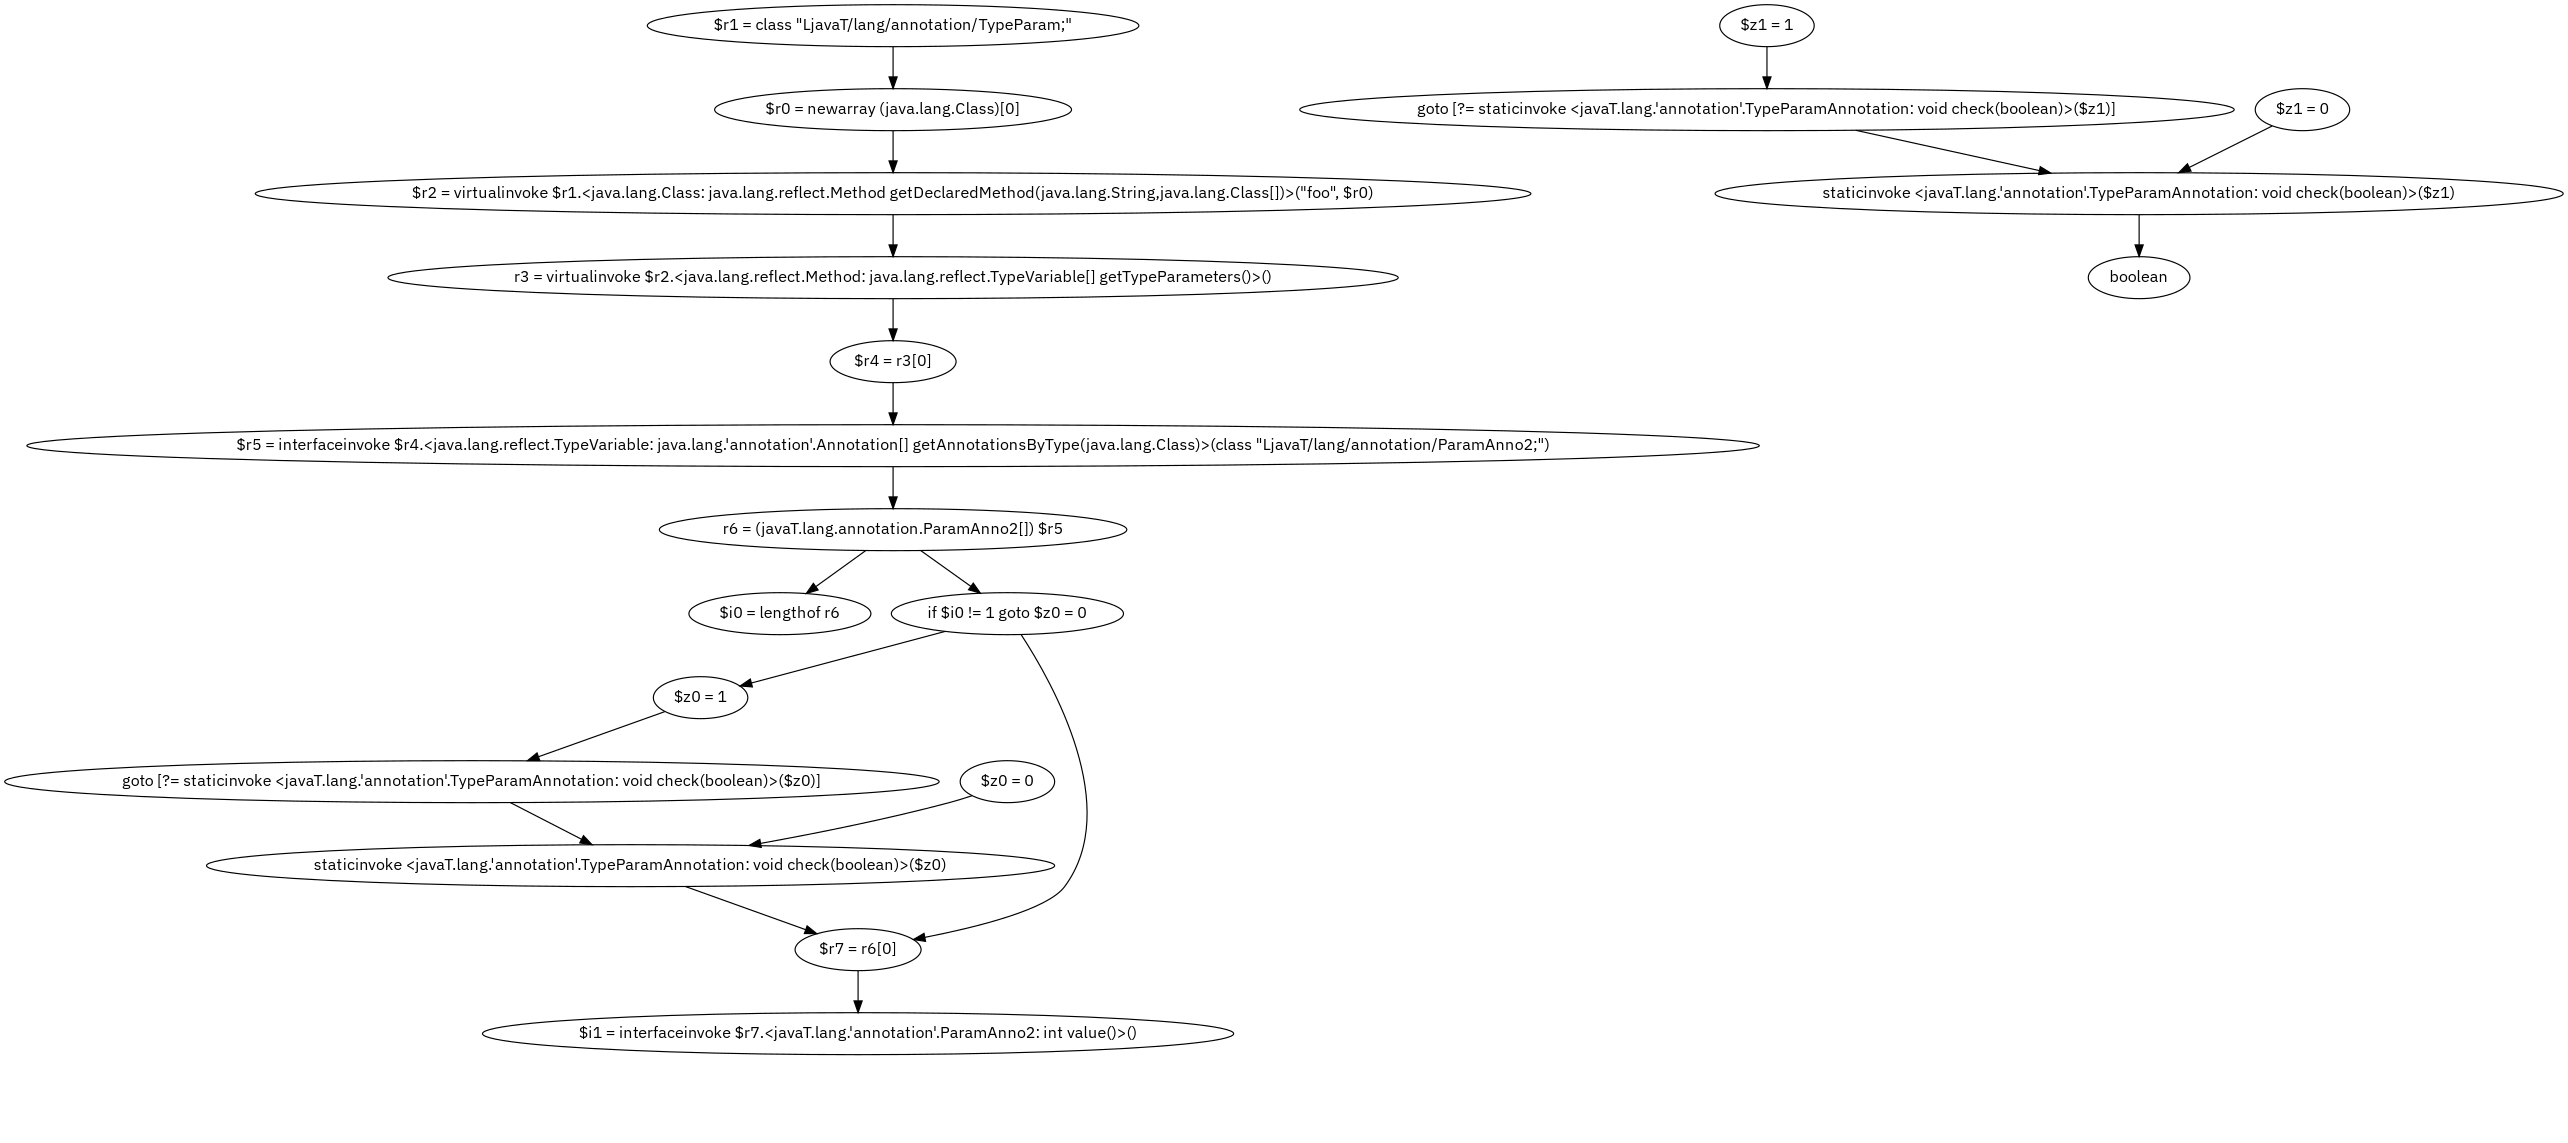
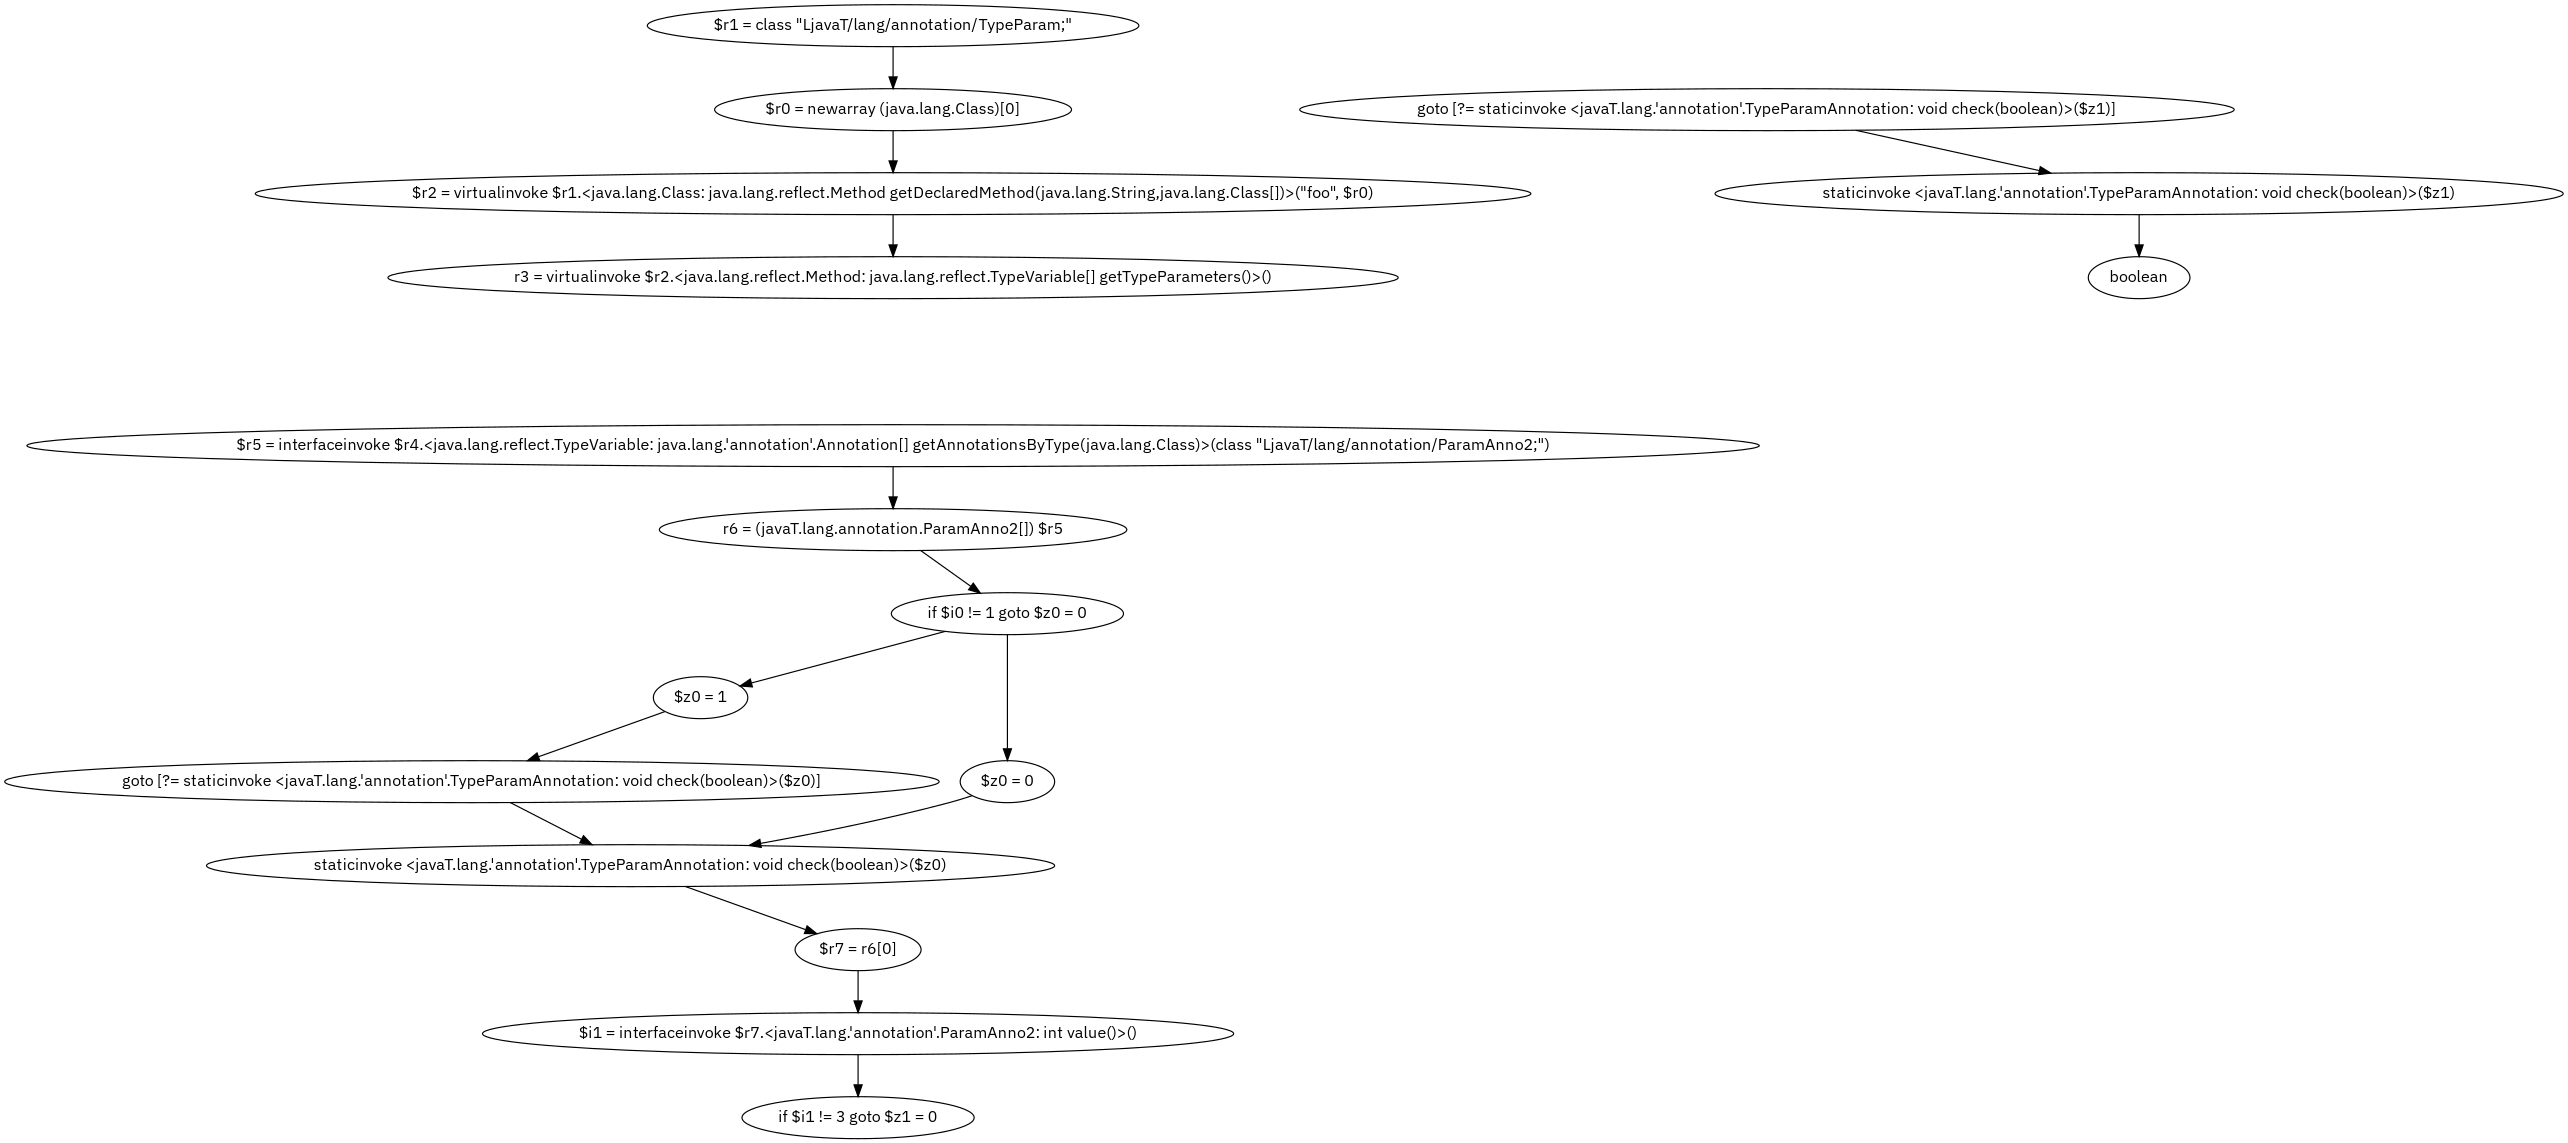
node "$z1 = 1": removed
node "$z1 = 0": removed
node "$r4 = r3[0]": removed
node "$i0 = lengthof r6": removed
edge "if $i0 != 1 goto $z0 = 0" -> "$r7 = r6[0]": now "if $i0 != 1 goto $z0 = 0" -> "$z0 = 0"
node "if $i1 != 3 goto $z1 = 0": added
